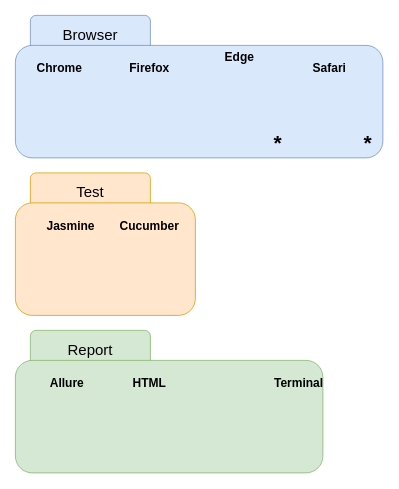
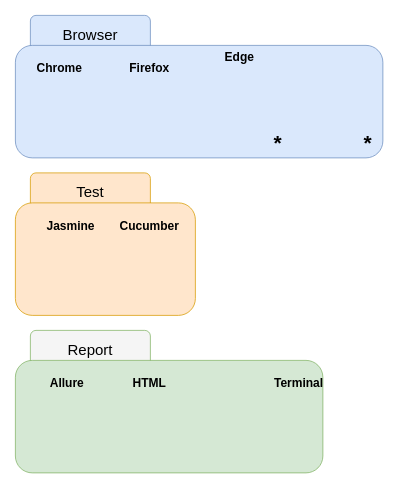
node "Safari": removed
node "Report": fillcolor #d5e8d4 -> #f5f5f5
